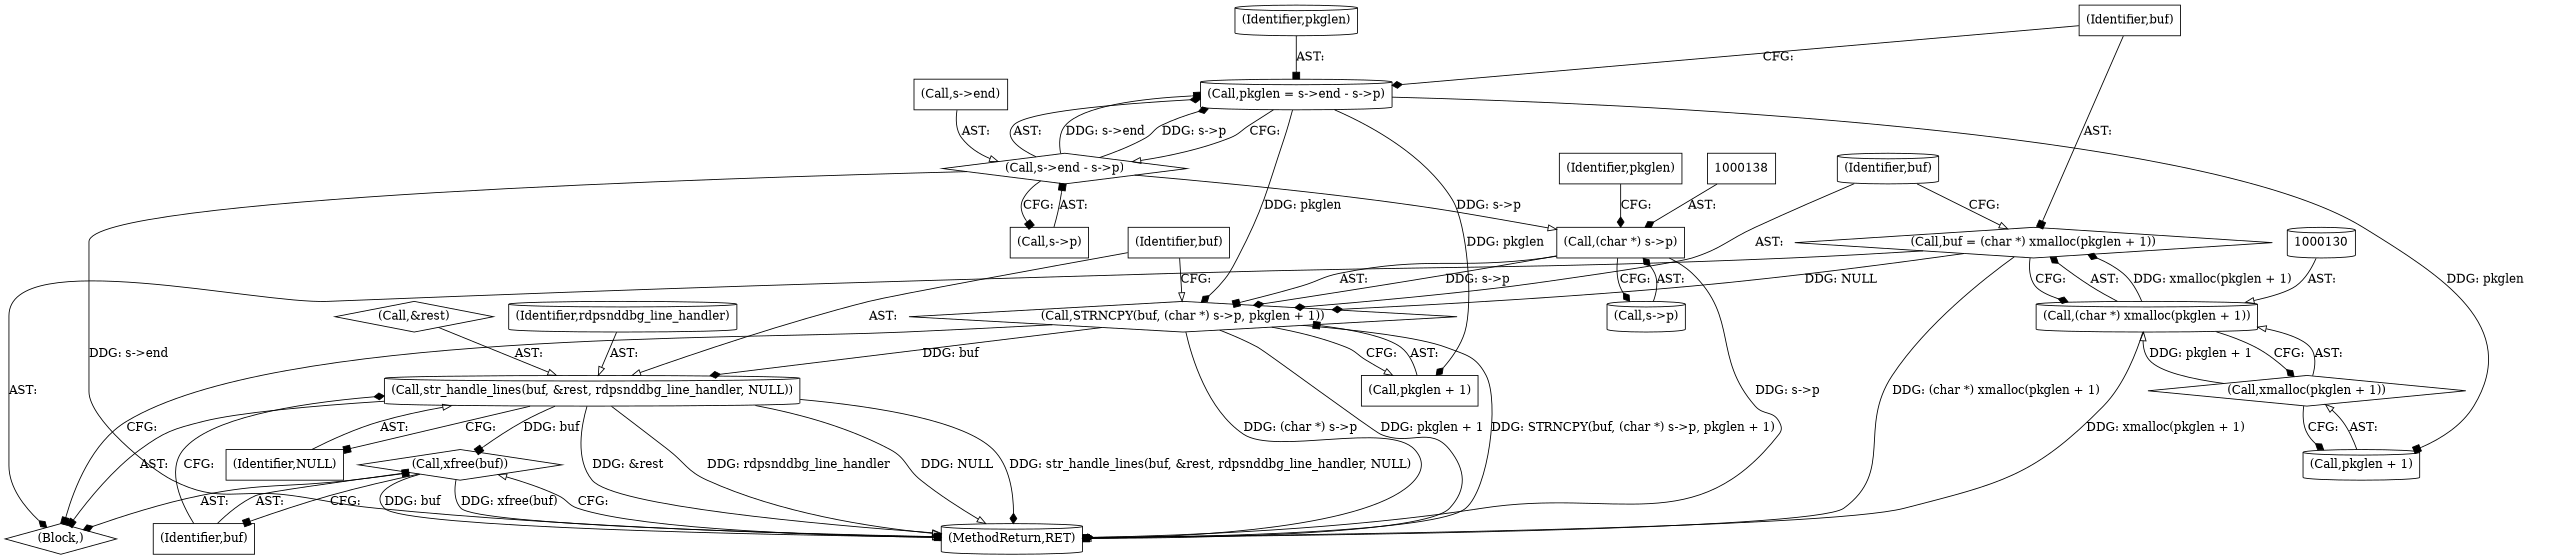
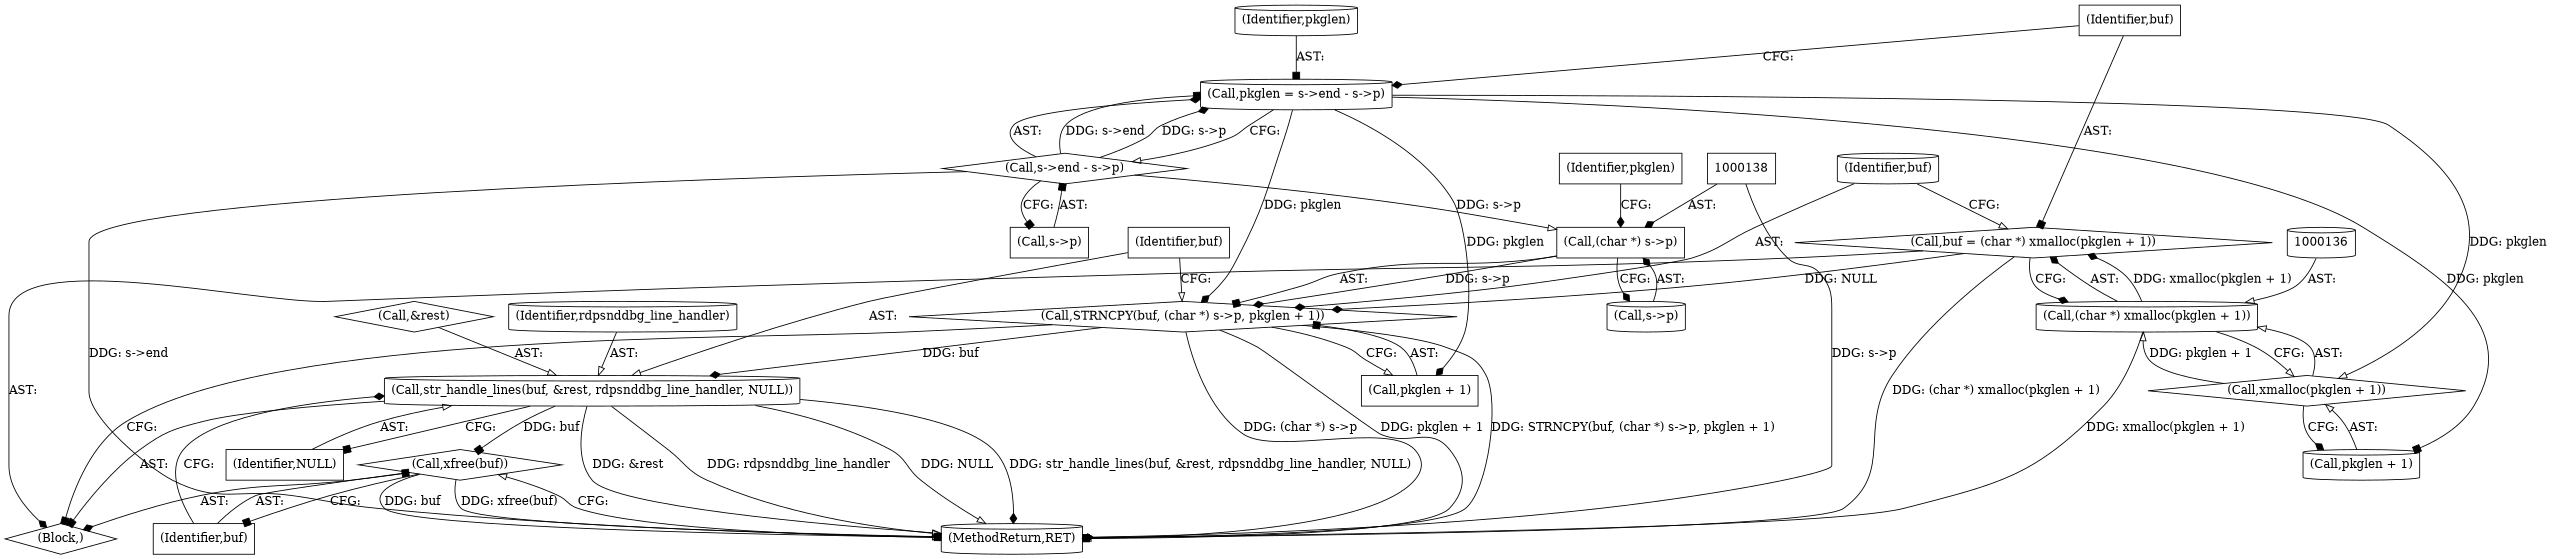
node "(Call,s->end)": removed
edge "(Call,pkglen = s->end - s->p)" -> "(Call,xmalloc(pkglen + 1))": added, label "DDG: pkglen"
node "1000130": label "1000130" -> "1000136"
edge "(Call,(char *) xmalloc(pkglen + 1))" -> "(Call,xmalloc(pkglen + 1))": arrowhead diamond -> onormal
edge "(Call,(char *) s->p)" -> "(MethodReturn,RET)": now "1000138" -> "(MethodReturn,RET)"
